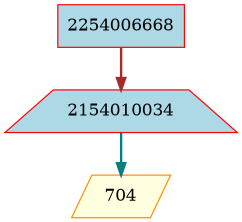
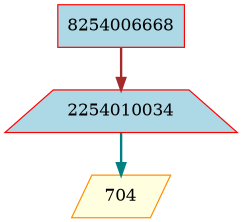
node "2254006668": label "2254006668" -> "8254006668"
node "2154010034": label "2154010034" -> "2254010034"
